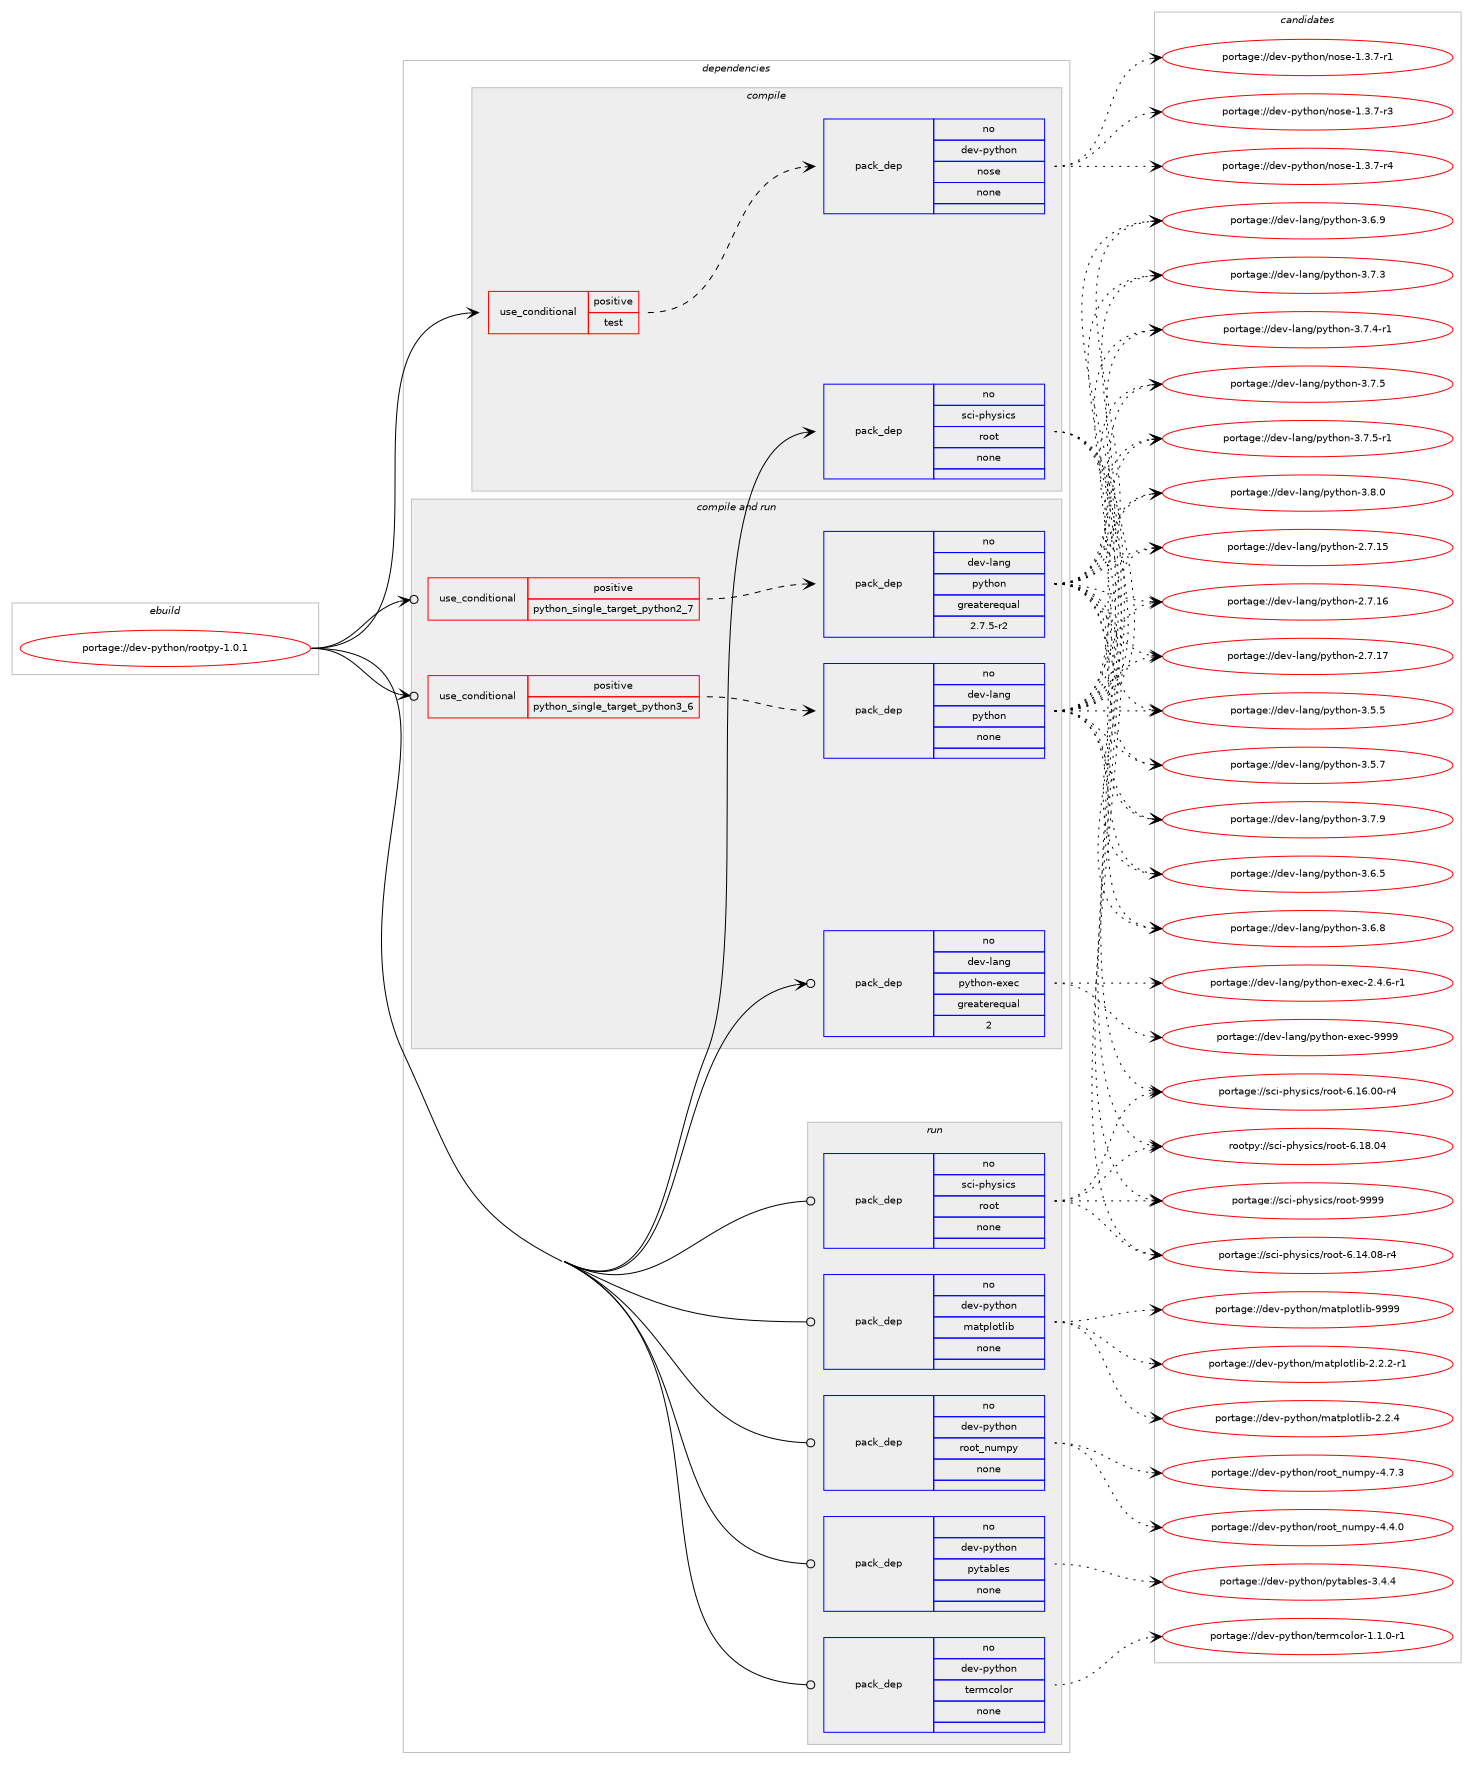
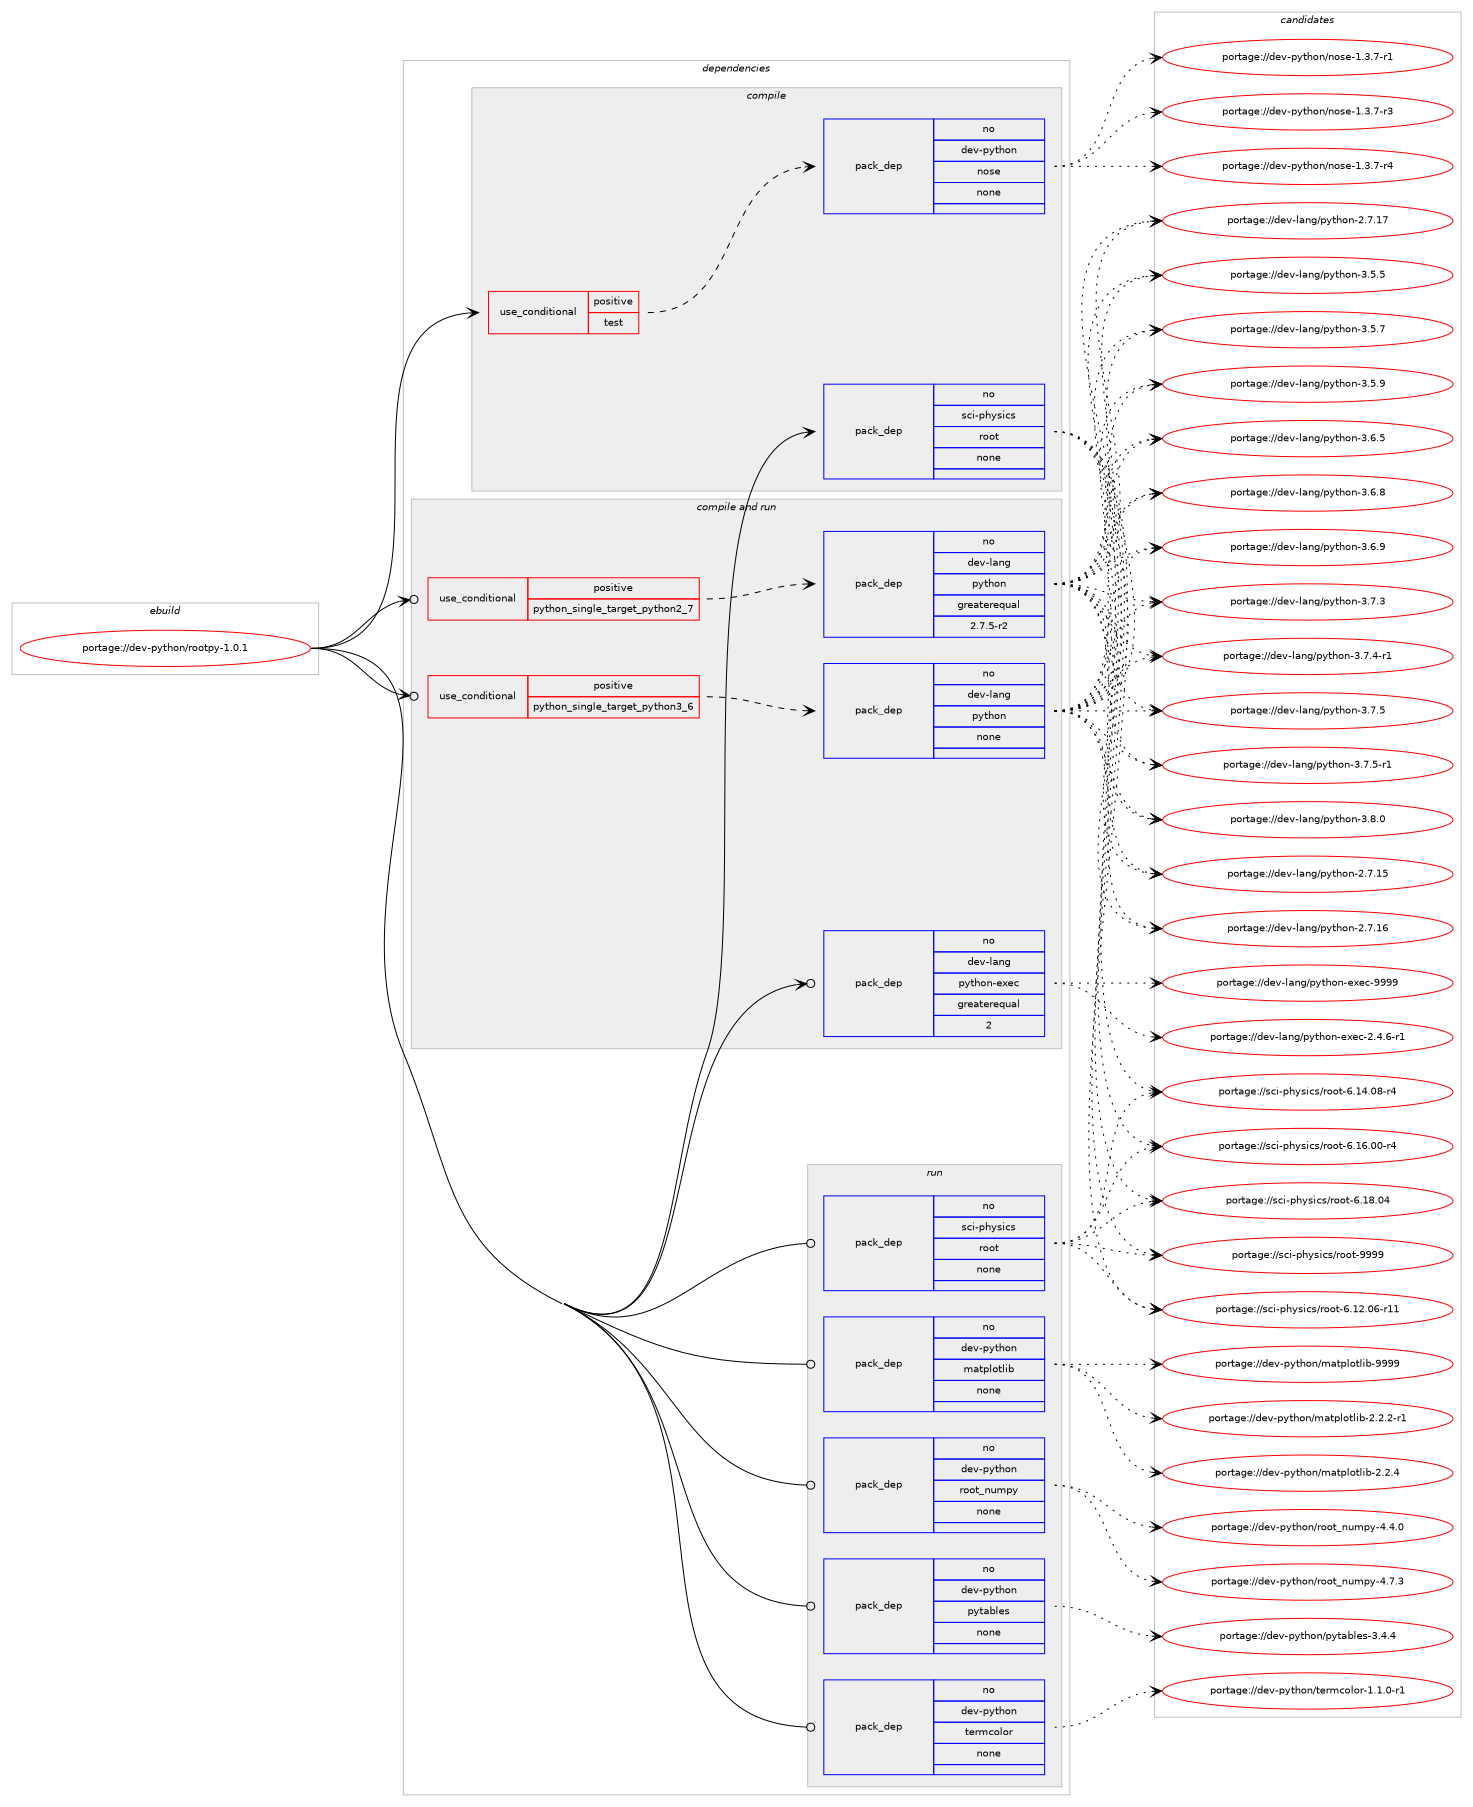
node "portage://dev-lang/python-3.7.9": label "portage://dev-lang/python-3.7.9" -> "portage://dev-lang/python-3.5.9"
node "rootpy://sci-physics/root-6.18.04": label "rootpy://sci-physics/root-6.18.04" -> "portage://sci-physics/root-6.18.04"
node "portage://sci-physics/root-6.12.06-r11": added
